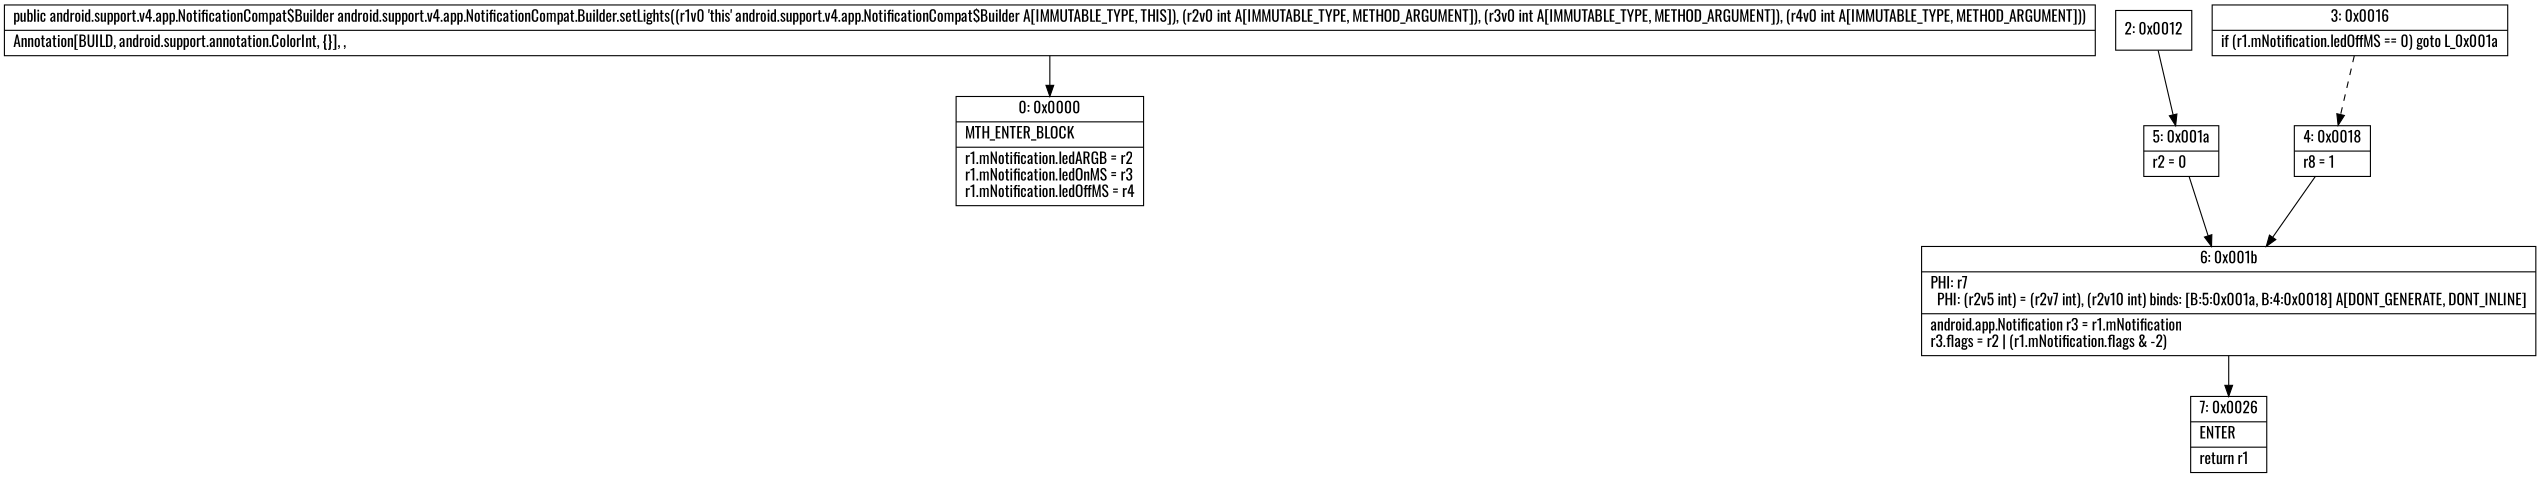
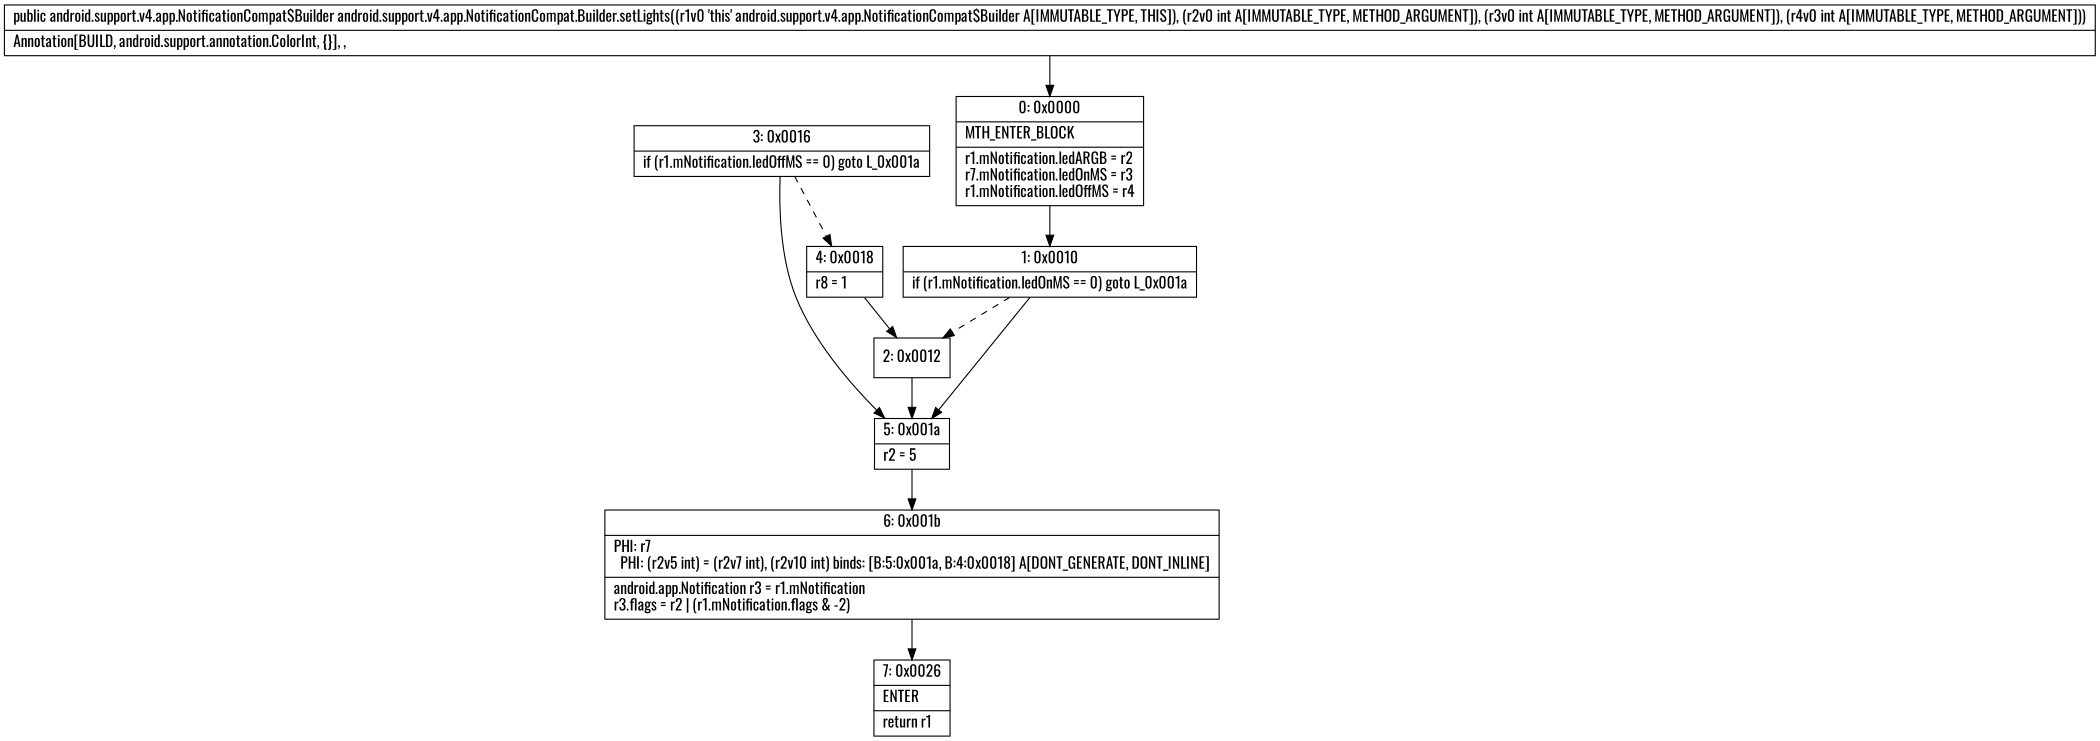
node "5: 0x001a": text "r2 = 0" -> "r2 = 5"
node "0: 0x0000": text "r1.mNotification.ledOnMS = r3" -> "r7.mNotification.ledOnMS = r3"
edge "4: 0x0018" -> "6: 0x001b": now "4: 0x0018" -> "2: 0x0012"
node "1: 0x0010": added
edge "3: 0x0016" -> "5: 0x001a": added
